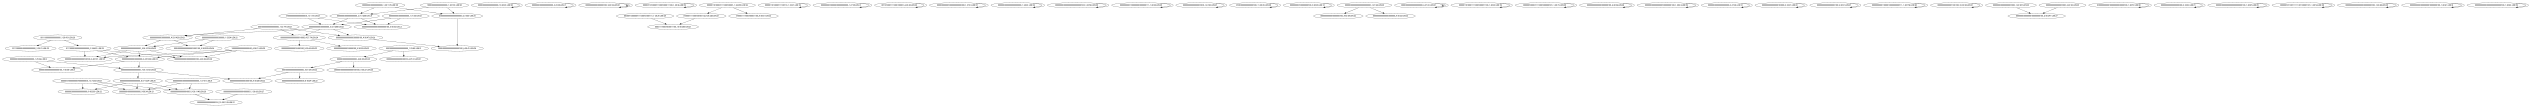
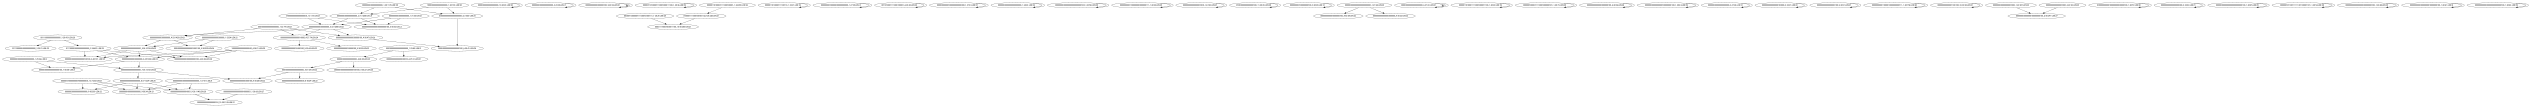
node "0100001111000100001100_8-30:61-LEN:22": removed
